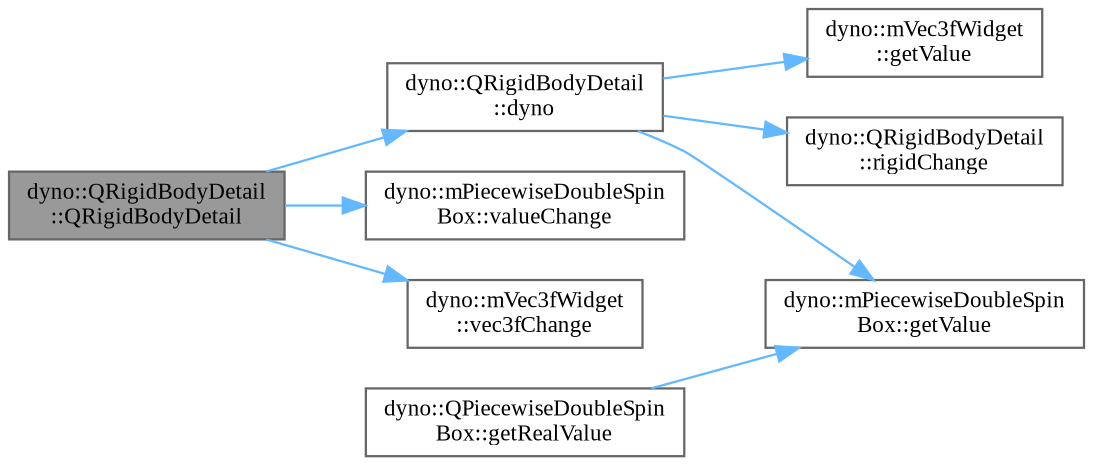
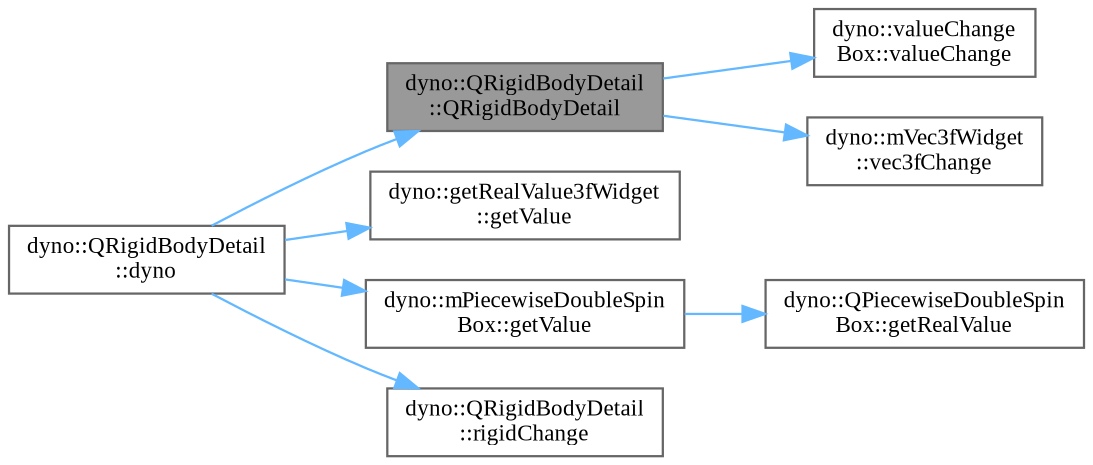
node "dyno::mVec3fWidget ::getValue": label "dyno::mVec3fWidget ::getValue" -> "dyno::getRealValue3fWidget ::getValue"
edge "dyno::QRigidBodyDetail ::QRigidBodyDetail" -> "dyno::QRigidBodyDetail ::dyno": reversed
node "dyno::mPiecewiseDoubleSpin Box::valueChange": label "dyno::mPiecewiseDoubleSpin Box::valueChange" -> "dyno::valueChange Box::valueChange"
edge "dyno::QPiecewiseDoubleSpin Box::getRealValue" -> "dyno::mPiecewiseDoubleSpin Box::getValue": reversed
